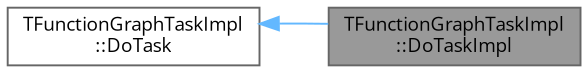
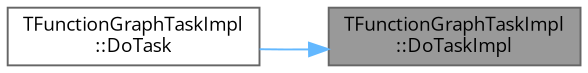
edge "TFunctionGraphTaskImpl ::DoTaskImpl" -> "TFunctionGraphTaskImpl ::DoTask": reversed
